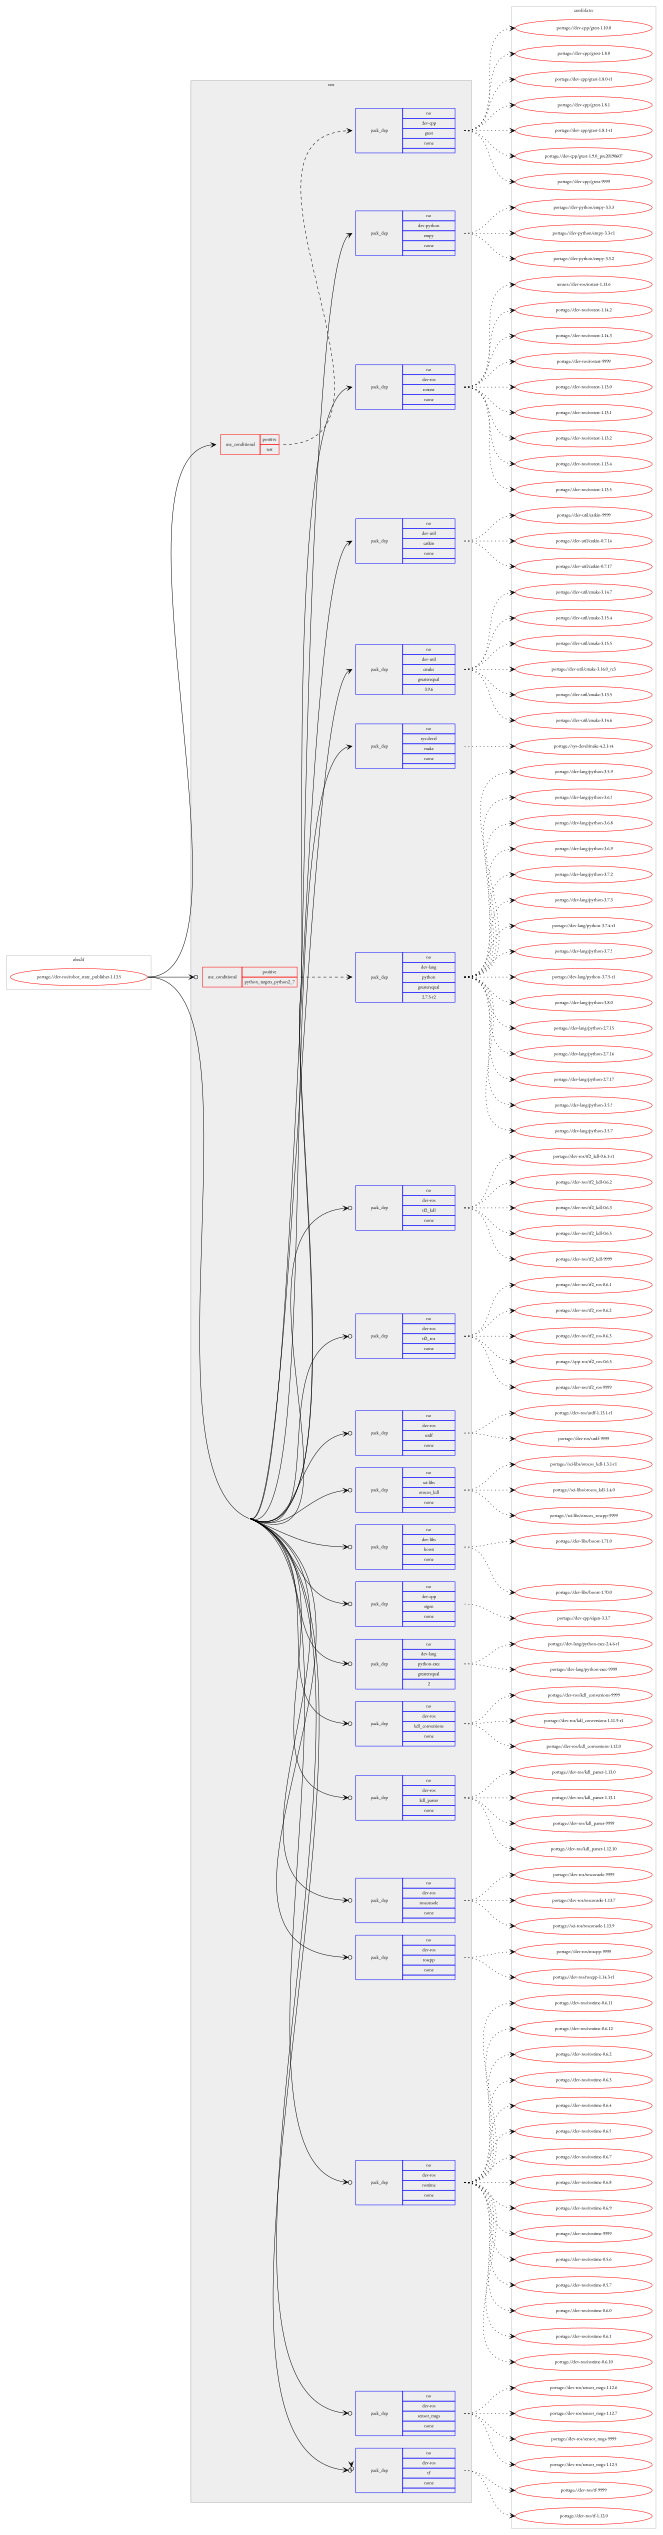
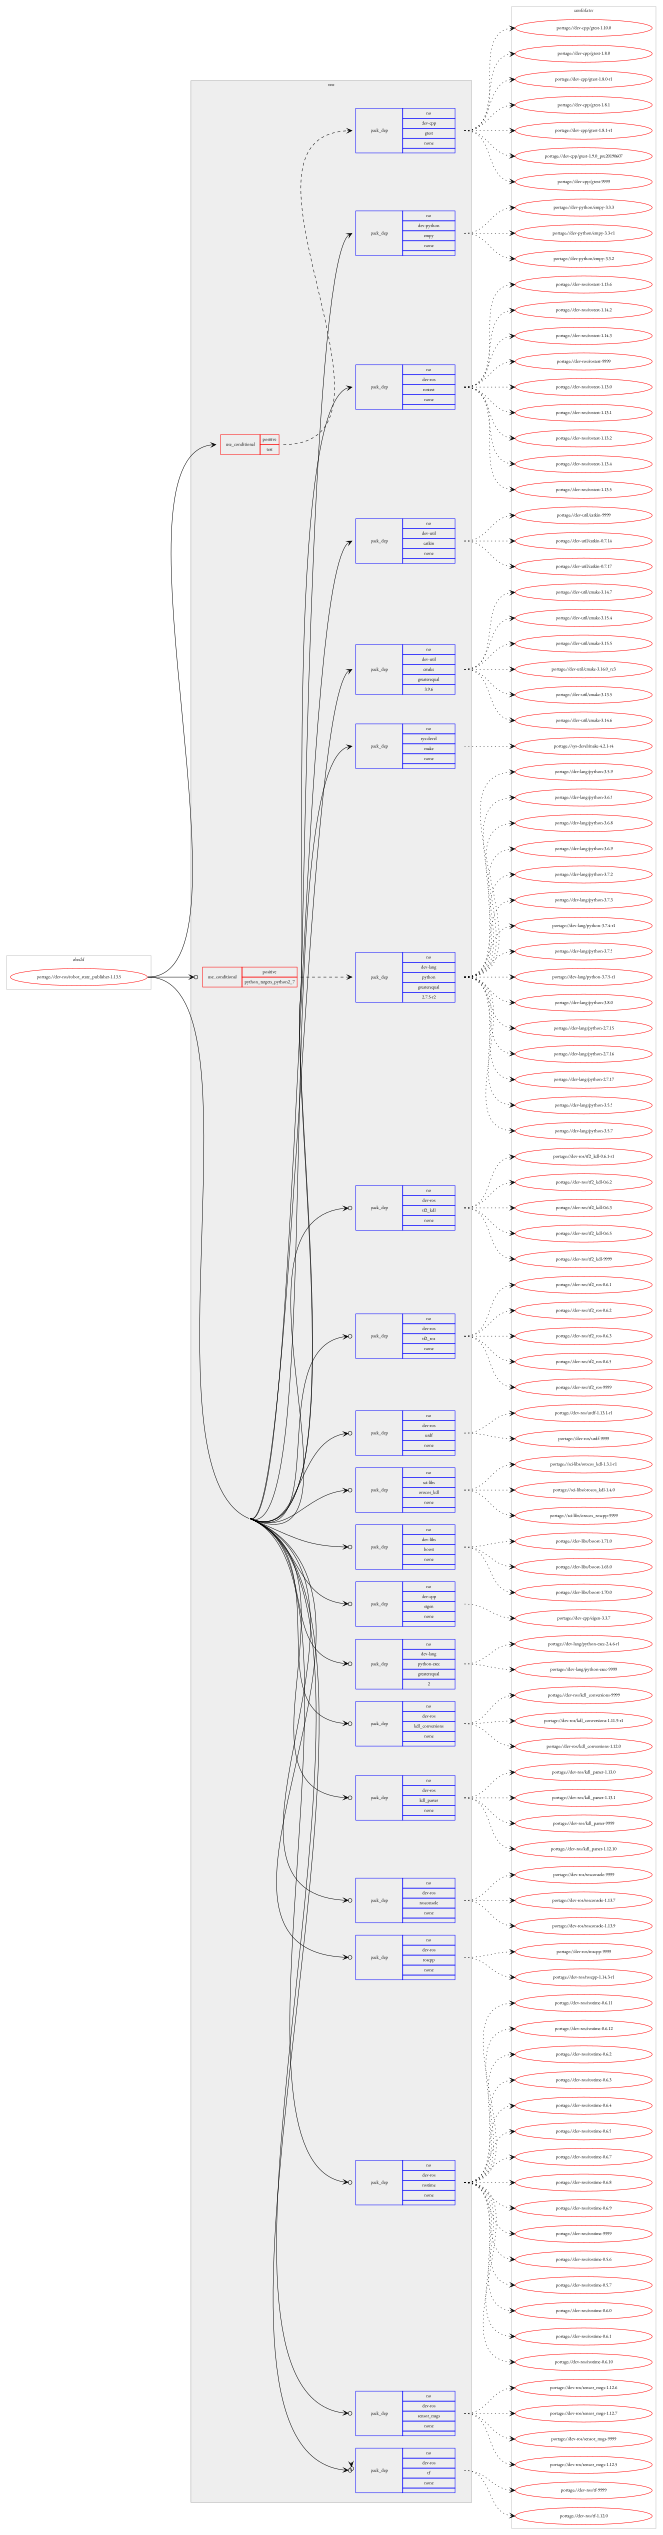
node "sensor://dev-ros/rostest-1.13.6": label "sensor://dev-ros/rostest-1.13.6" -> "portage://dev-ros/rostest-1.13.6"
node "portage://cpp-ros/tf2_ros-0.6.5": label "portage://cpp-ros/tf2_ros-0.6.5" -> "portage://dev-ros/tf2_ros-0.6.5"
node "portage://dev-libs/boost-1.65.0": added
node "portage://sci-ros/rosconsole-1.13.9": label "portage://sci-ros/rosconsole-1.13.9" -> "portage://dev-ros/rosconsole-1.13.9"
